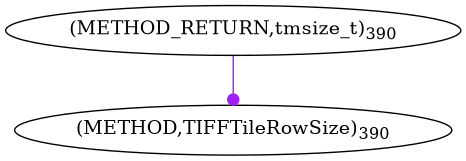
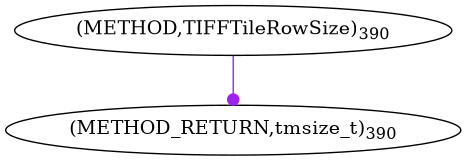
edge "(METHOD_RETURN,tmsize_t)" -> "(METHOD,TIFFTileRowSize)": reversed
